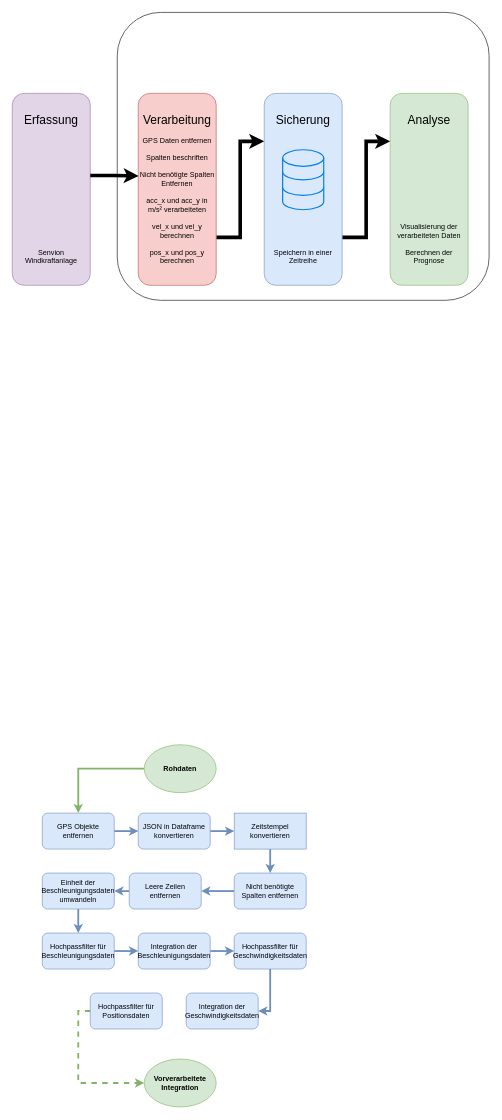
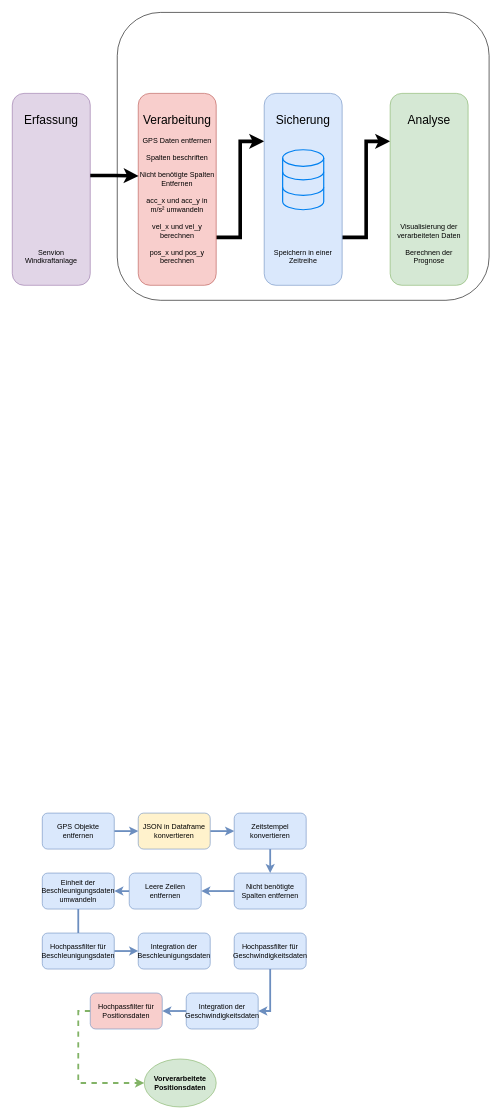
node "Verarbeitung GPS Daten entfernen Spalten beschriften Nicht benötigte Spalten Entfernen acc_x und acc_y in m/s² verarbeiteten vel_x und vel_y berechnen pos_x und pos_y berechnen": label "Verarbeitung GPS Daten entfernen Spalten beschriften Nicht benötigte Spalten Entfernen acc_x und acc_y in m/s² verarbeiteten vel_x und vel_y berechnen pos_x und pos_y berechnen" -> "Verarbeitung GPS Daten entfernen Spalten beschriften Nicht benötigte Spalten Entfernen acc_x und acc_y in m/s² umwandeln vel_x und vel_y berechnen pos_x und pos_y berechnen"
edge "Rohdaten" -> "GPS Objekte entfernen": removed
node "Rohdaten": removed
node "JSON in Dataframe konvertieren": fillcolor #dae8fc -> #fff2cc
node "Zeitstempel konvertieren": shape rectangle -> rounded rectangle
edge "Einheit der Beschleunigungsdaten umwandeln" -> "Hochpassfilter für Beschleunigungsdaten": arrowhead classic -> none
edge "Integration der Beschleunigungsdaten" -> "Hochpassfilter für Geschwindigkeitsdaten": removed
node "Hochpassfilter für Positionsdaten": fillcolor #dae8fc -> #f8cecc
edge "Integration der Geschwindigkeitsdaten" -> "Hochpassfilter für Positionsdaten": added
node "Vorverarbeitete Integration": label "Vorverarbeitete Integration" -> "Vorverarbeitete Positionsdaten"
